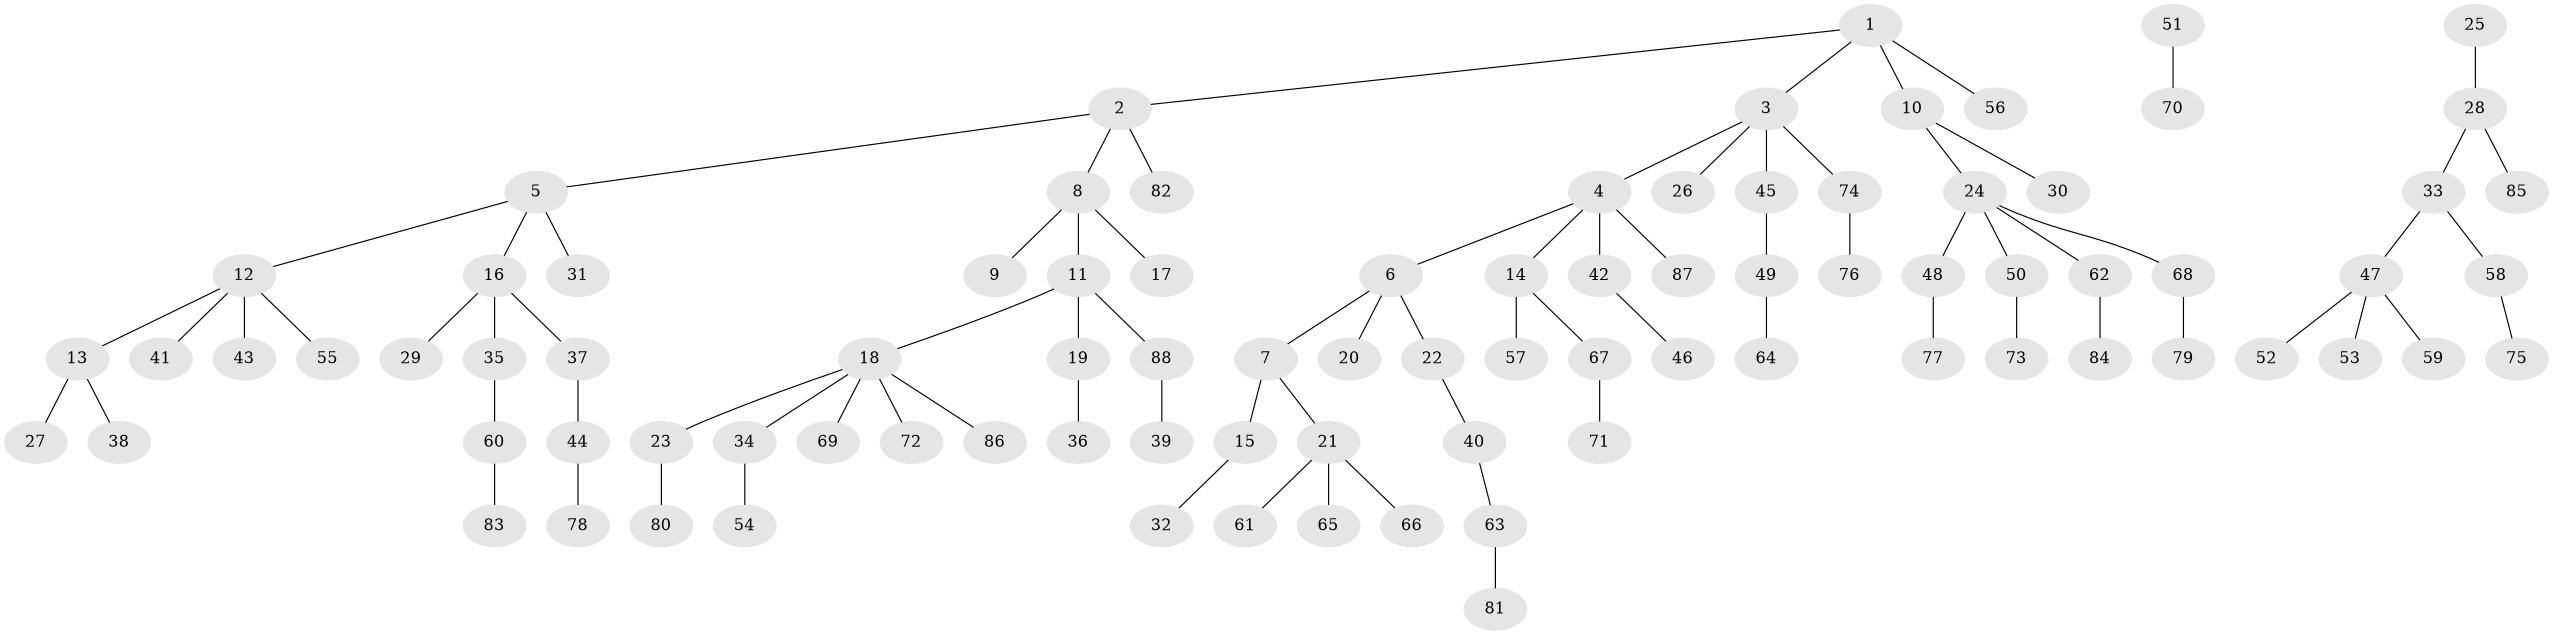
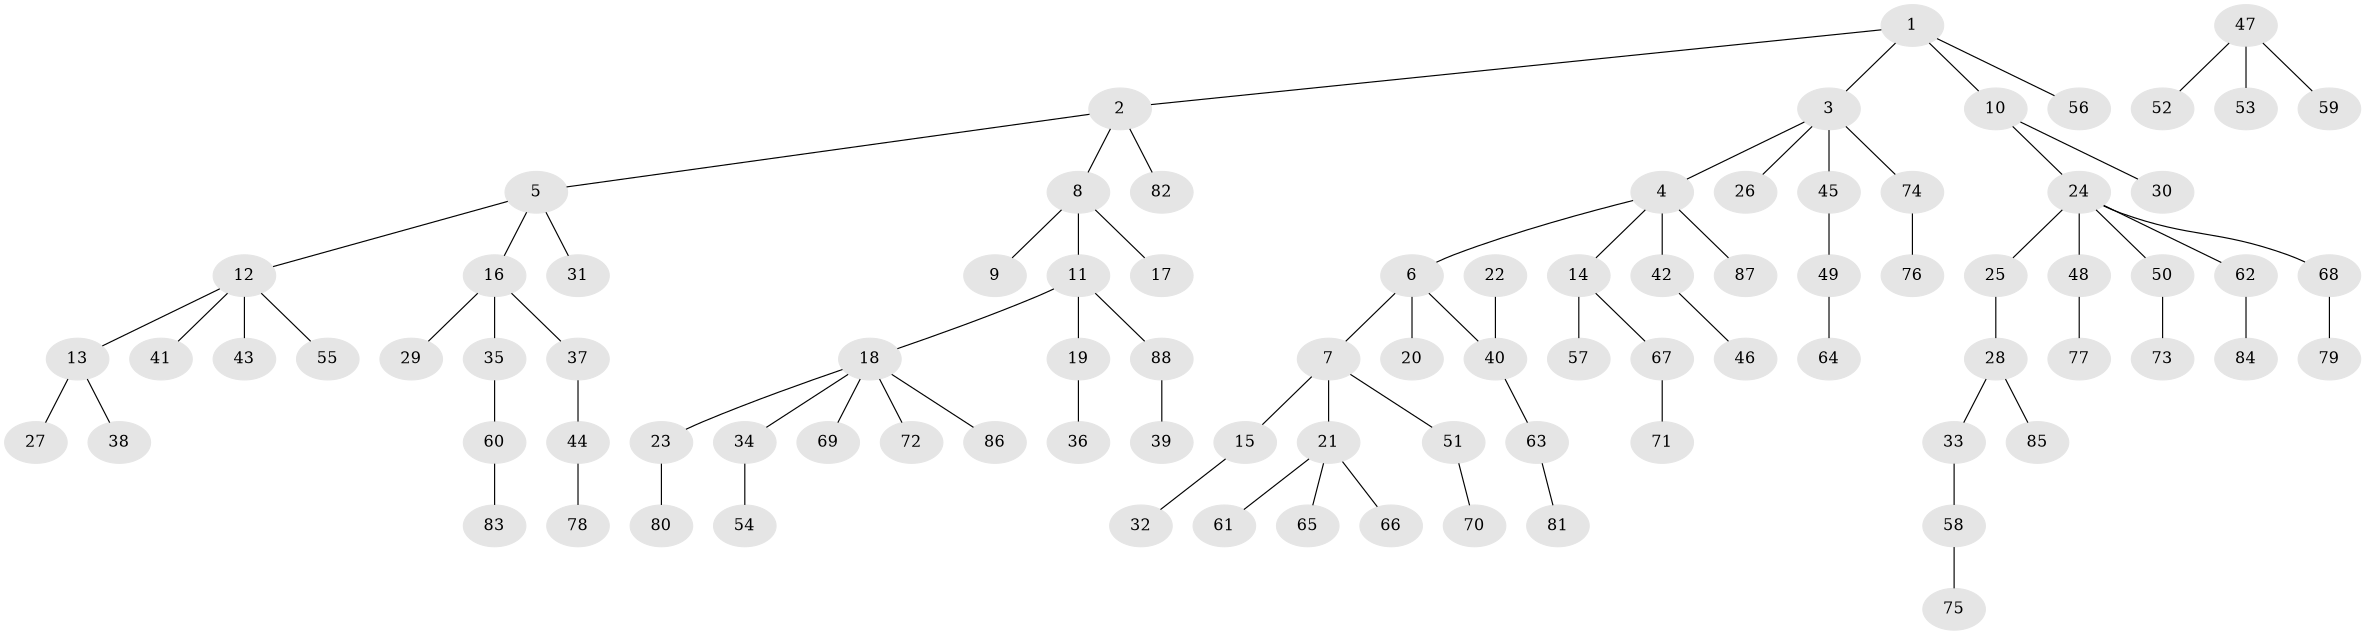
edge "24" -- "25": added
edge "33" -- "47": removed
edge "6" -- "22": now "6" -- "40"
edge "7" -- "51": added
